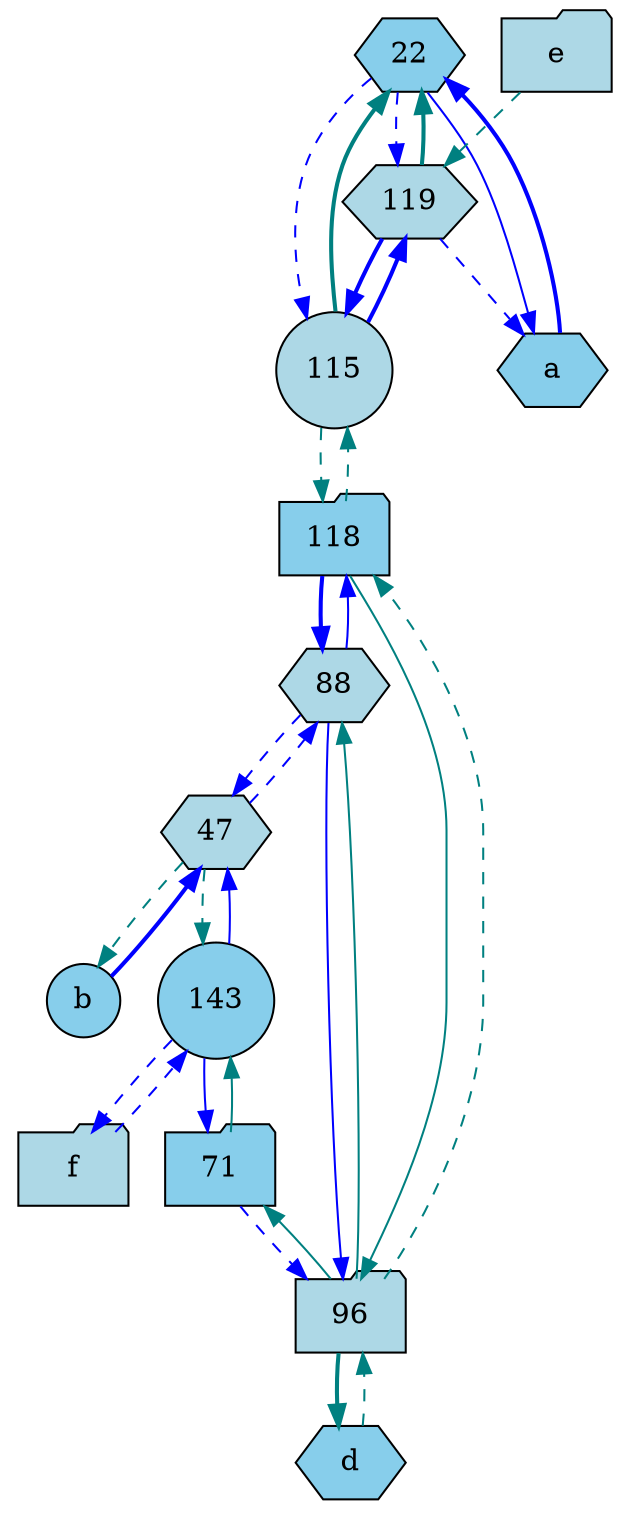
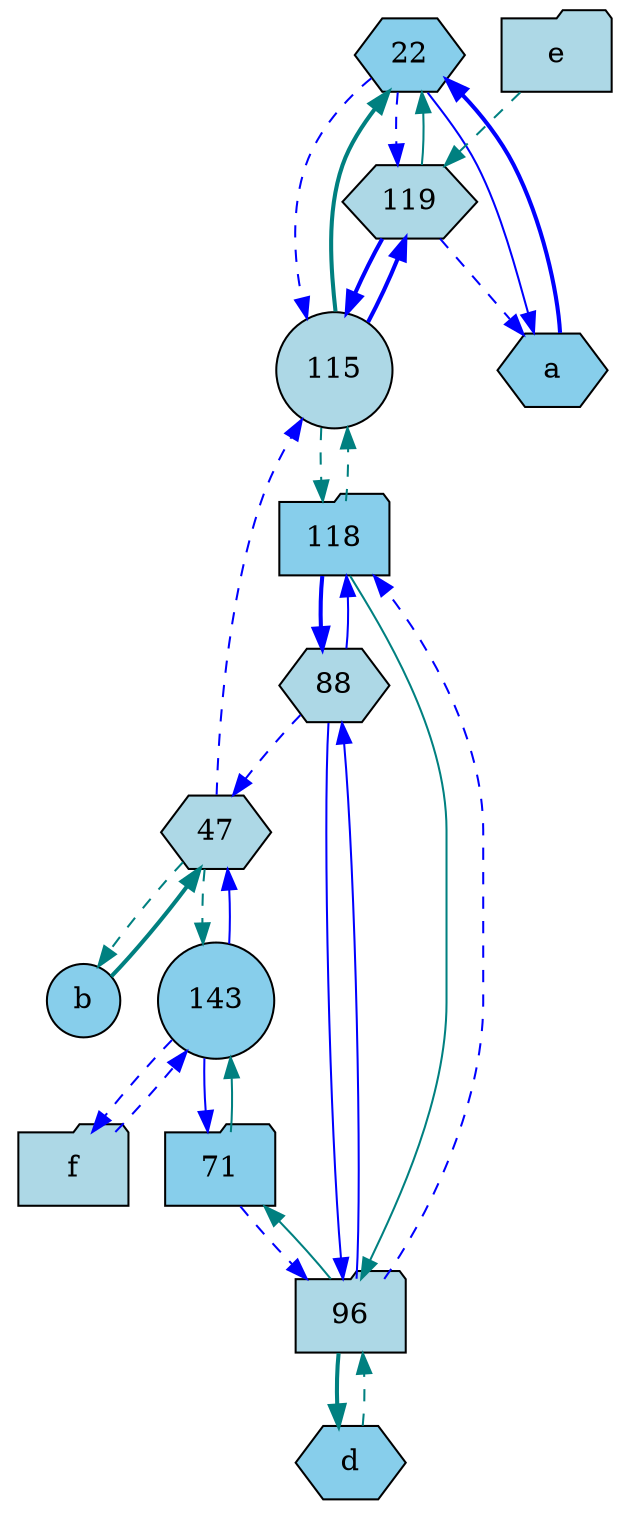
edge "119" -> "22": style bold -> solid
edge "47" -> "88": now "47" -> "115"
edge "b" -> "47": color blue -> teal
edge "96" -> "118": color teal -> blue
edge "96" -> "88": color teal -> blue
